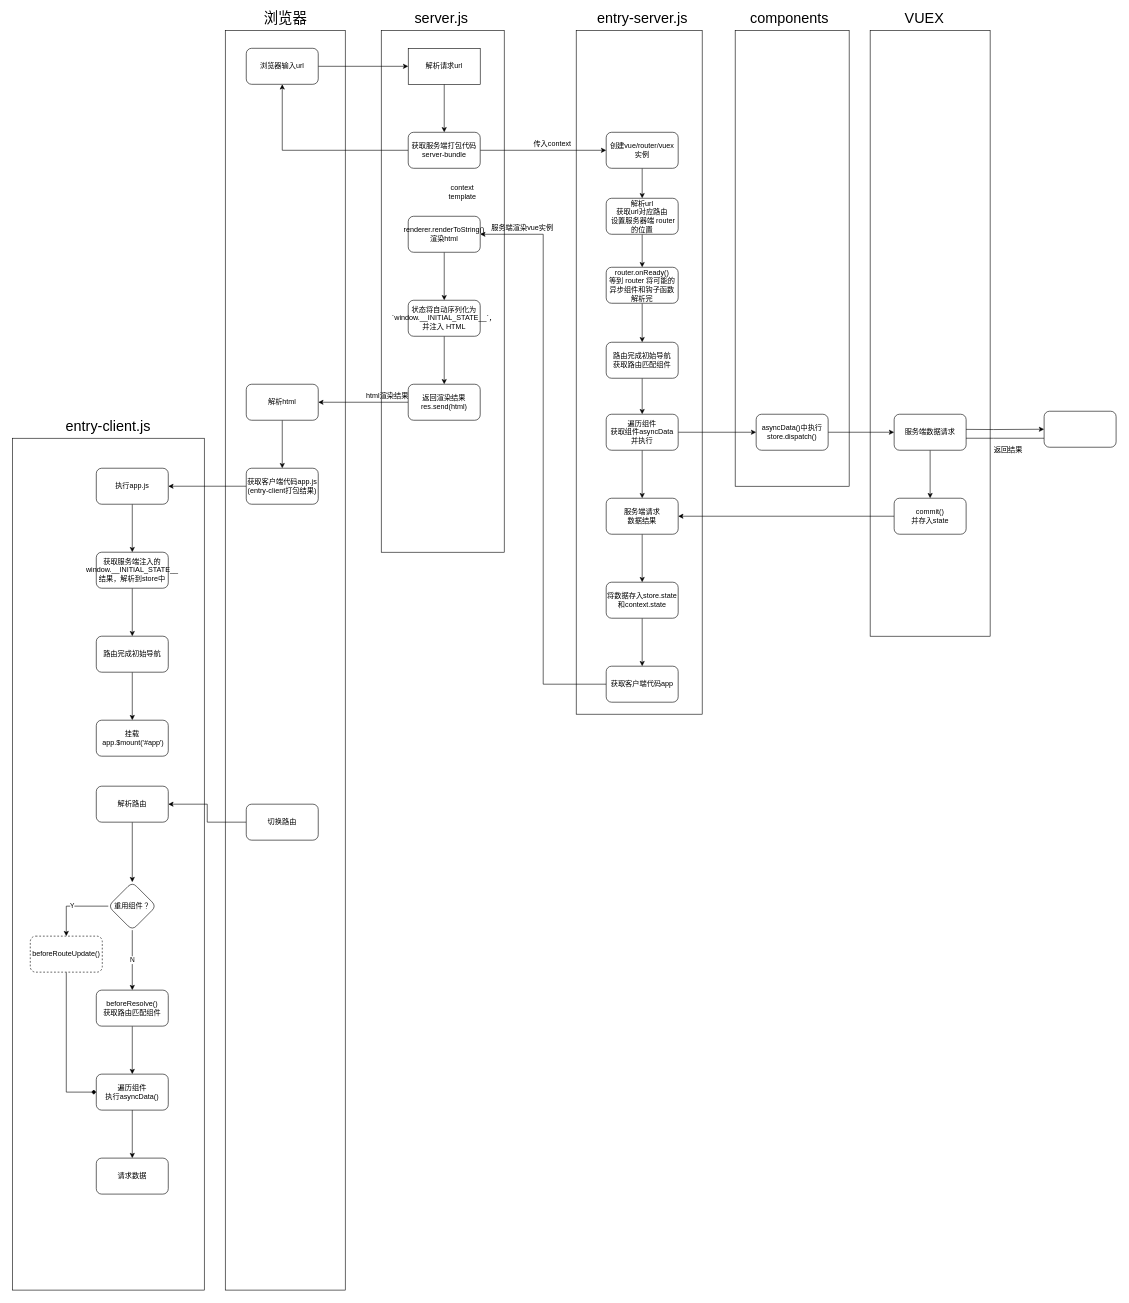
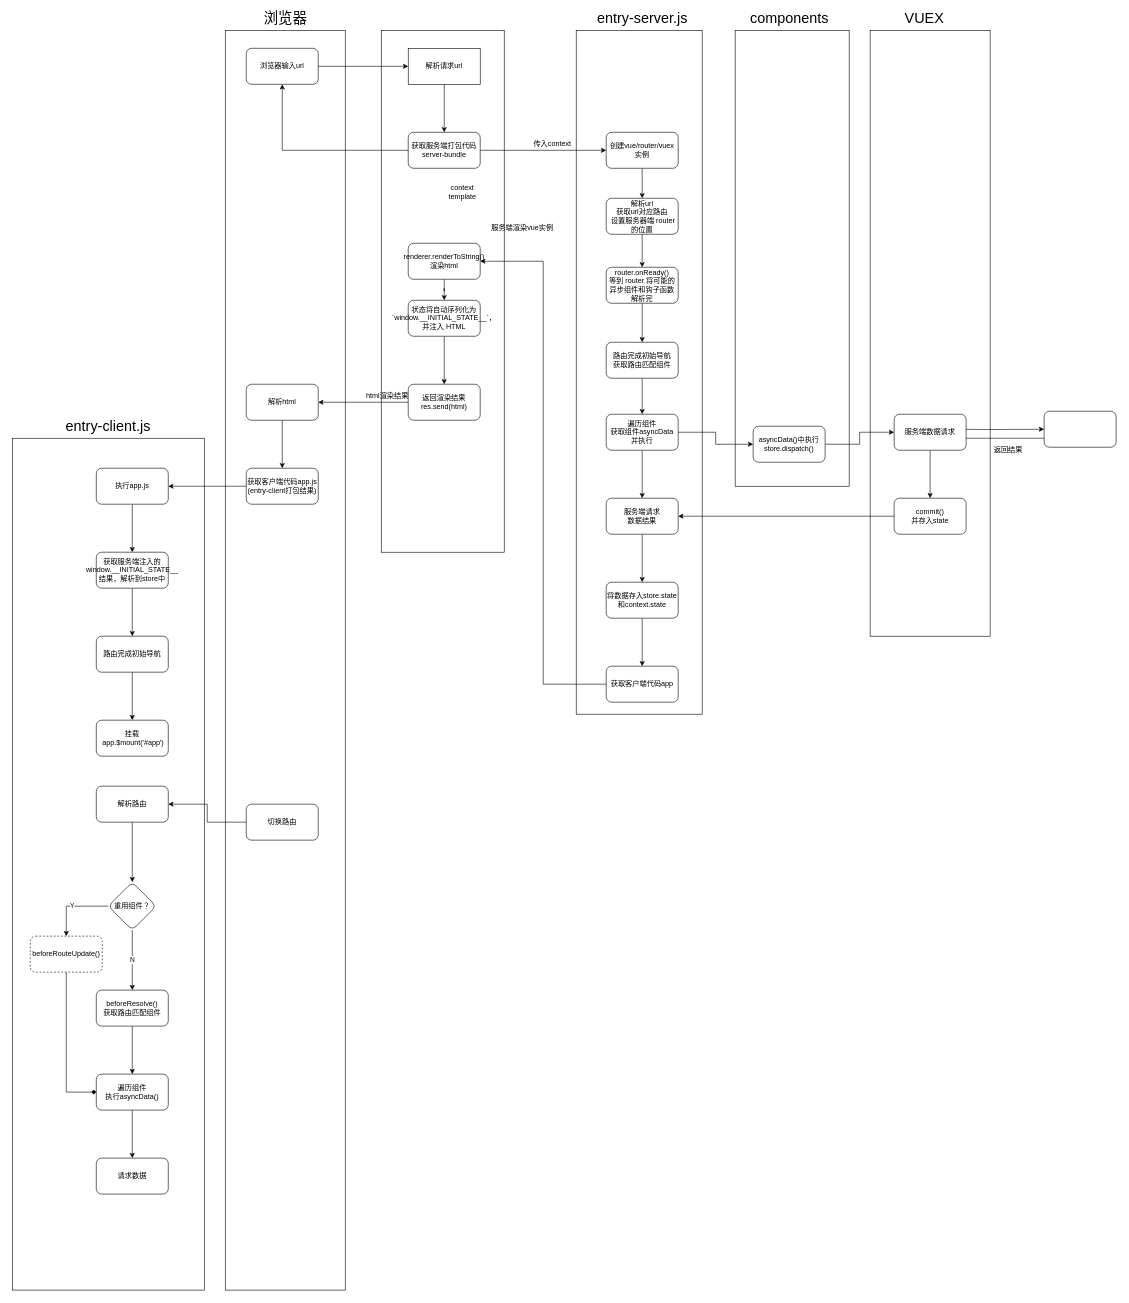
node "server.js": removed
node "renderer.renderToString() 渲染html": moved (444, 234) -> (444, 261)
node "asyncData()中执行store.dispatch()": moved (792, 432) -> (789, 444)
